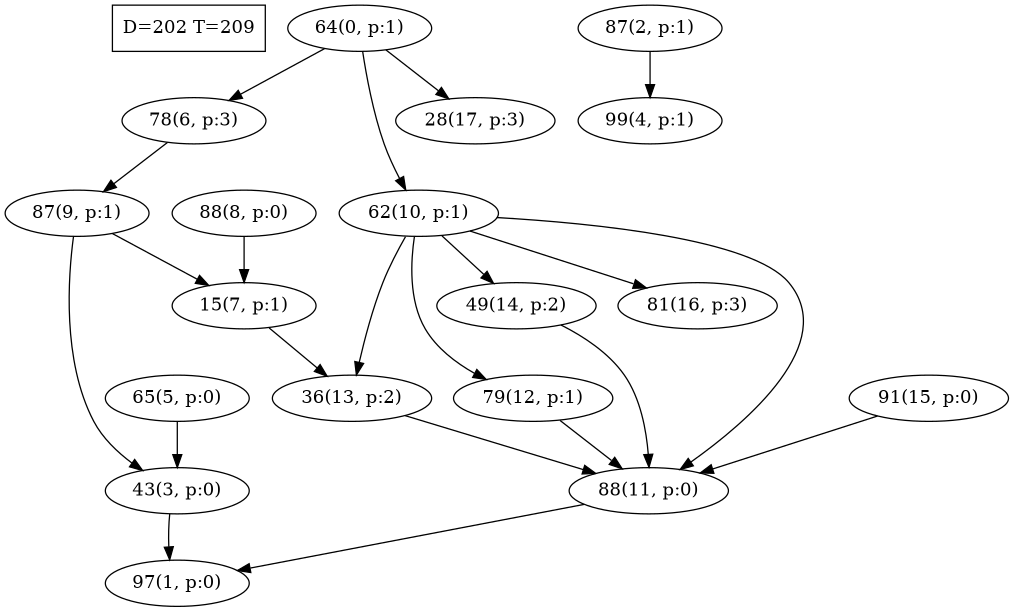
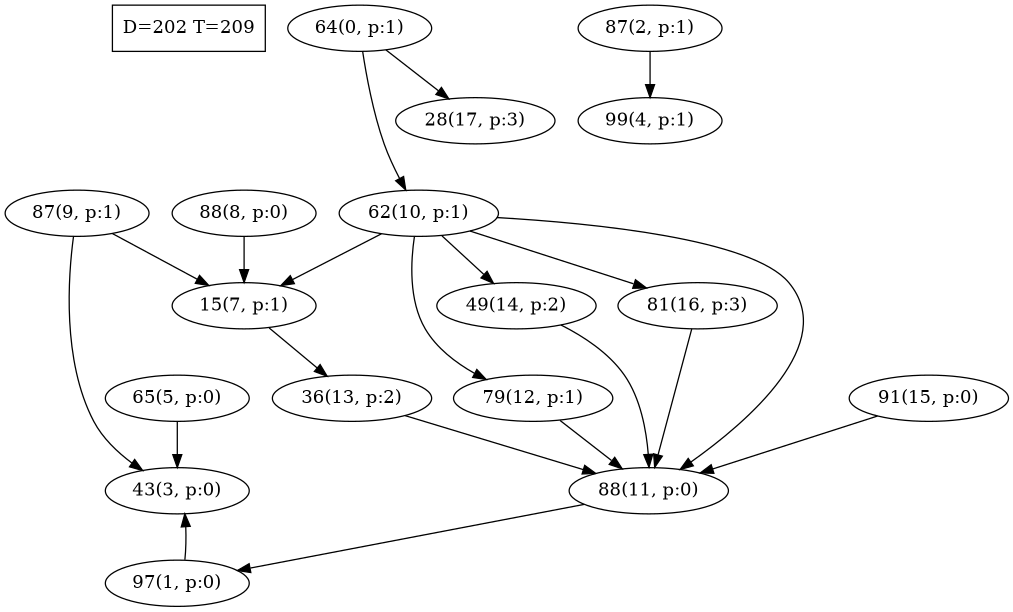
node "78(6, p:3)": removed
edge "62(10, p:1)" -> "36(13, p:2)": now "62(10, p:1)" -> "15(7, p:1)"
edge "81(16, p:3)" -> "88(11, p:0)": added
edge "43(3, p:0)" -> "97(1, p:0)": reversed
